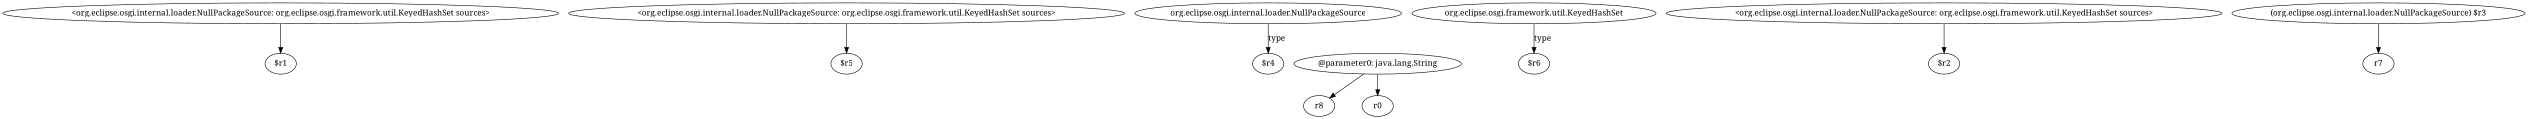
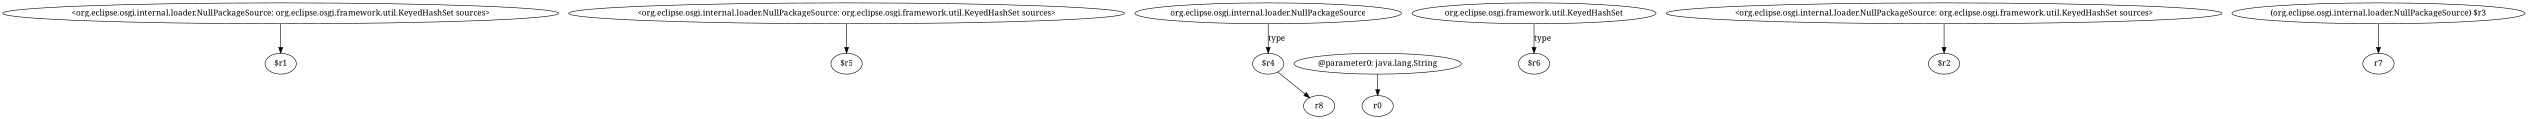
edge "@parameter0: java.lang.String" -> "r8": now "$r4" -> "r8"
